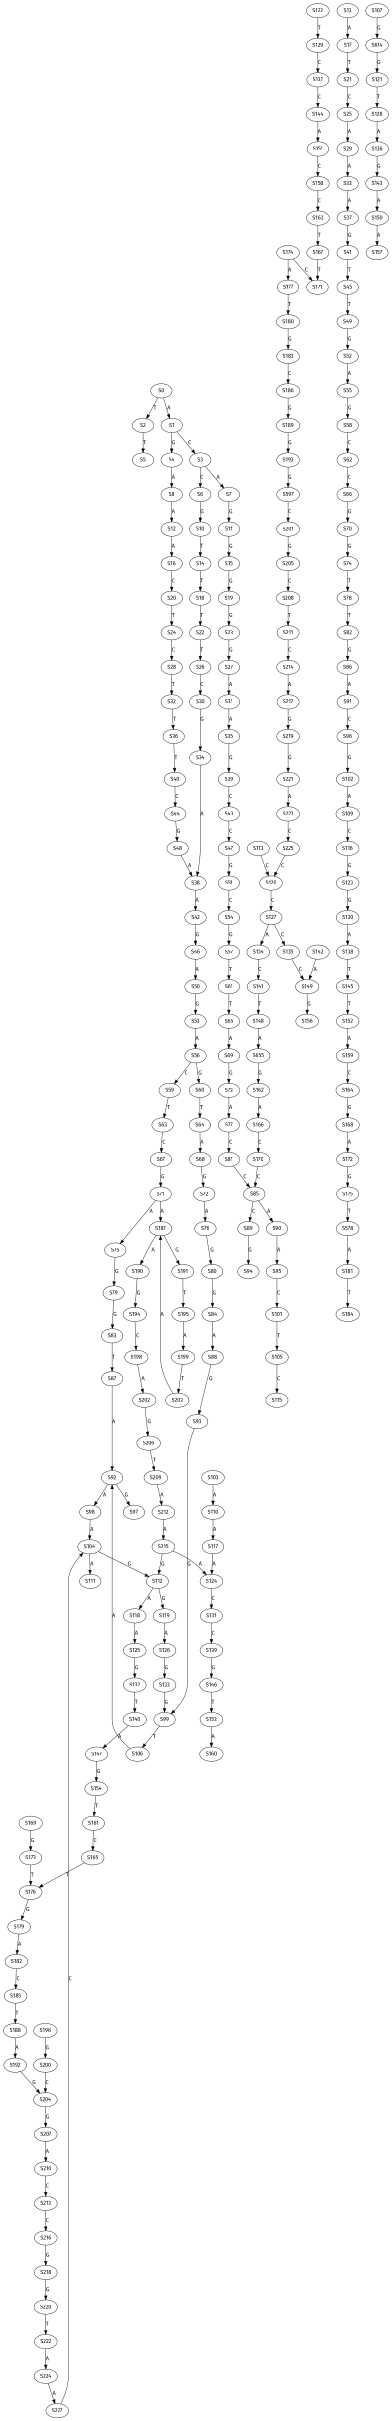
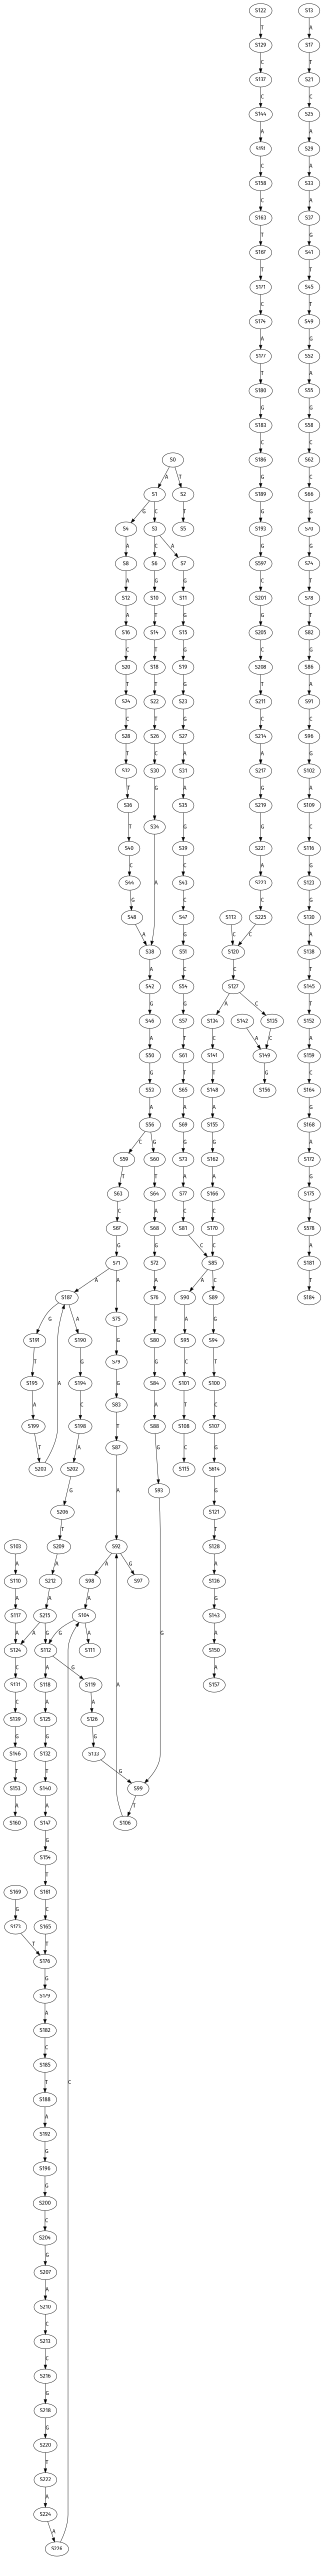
edge "S174" -> "S171": reversed
node "S655": label "S655" -> "S155"
edge "S76" -> "S80": label "G" -> "T"
node "S105": label "S105" -> "S108"
node "S100": added
edge "S192" -> "S204": now "S192" -> "S196"
node "S227": label "S227" -> "S226"
